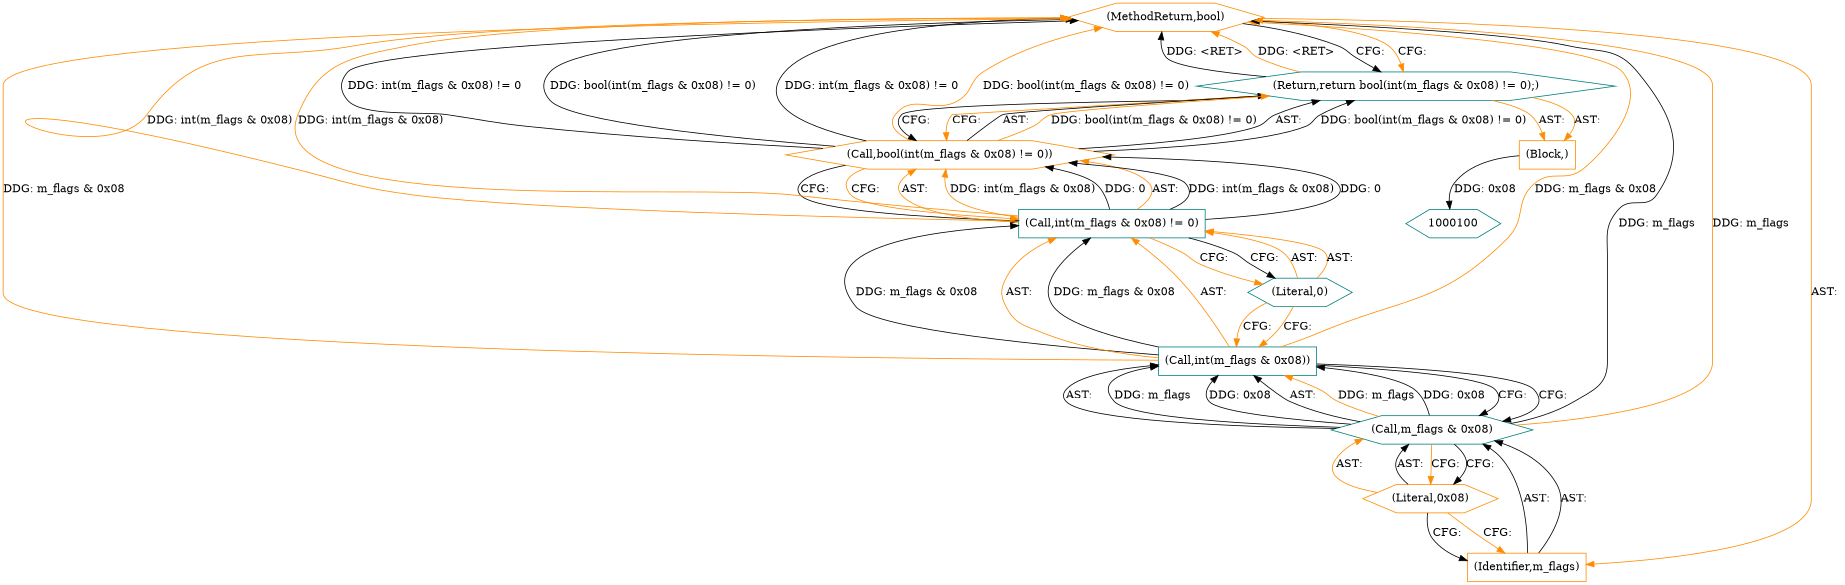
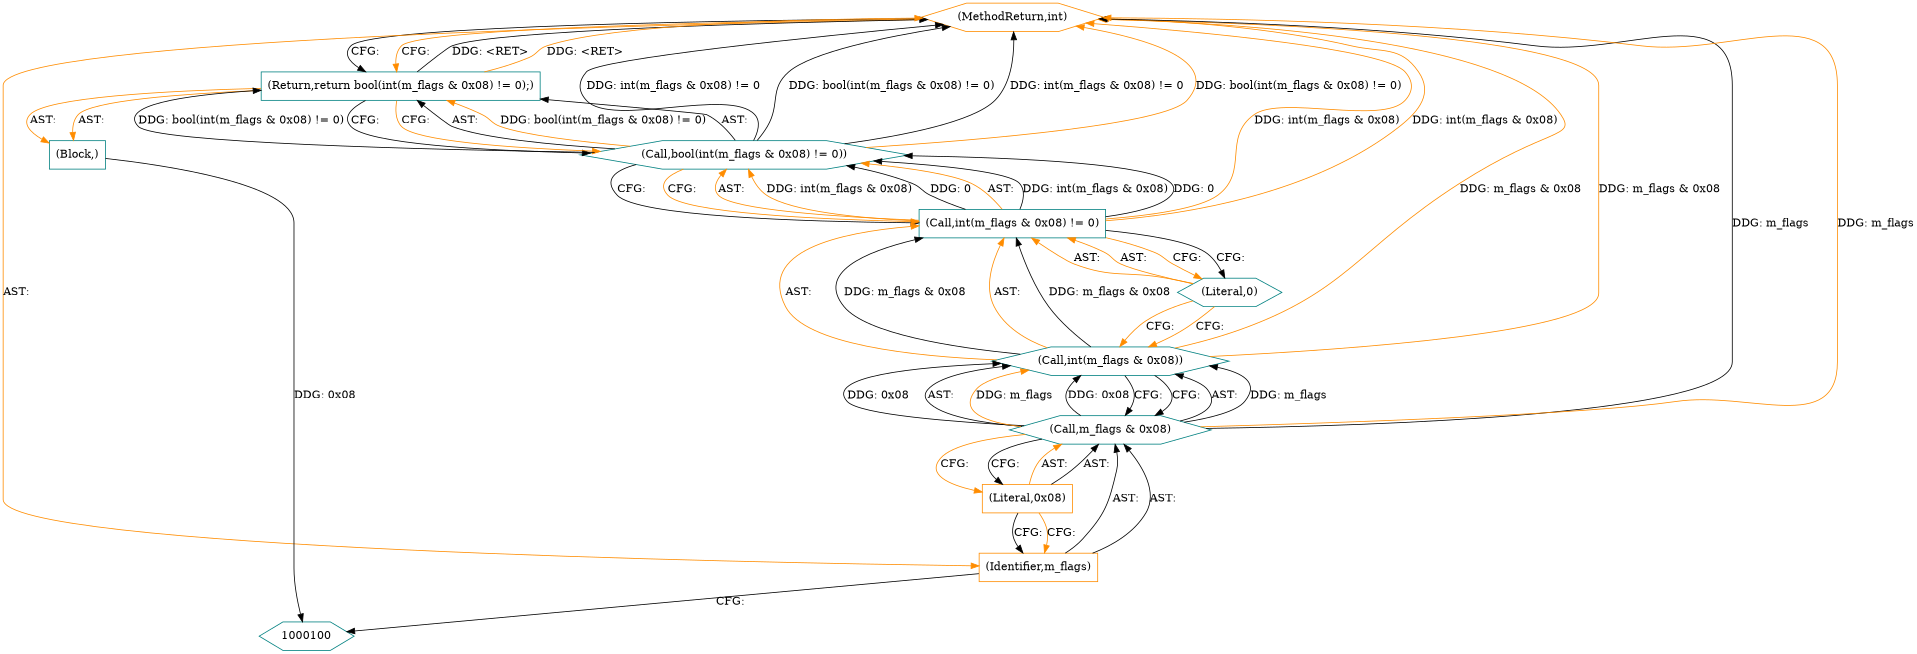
node "(MethodReturn,bool)": label "(MethodReturn,bool)" -> "(MethodReturn,int)"
node "(Return,return bool(int(m_flags & 0x08) != 0);)": shape hexagon -> box
node "(Call,bool(int(m_flags & 0x08) != 0))": color darkorange -> teal
node "(Block,)": color darkorange -> teal
node "(Call,int(m_flags & 0x08))": shape box -> hexagon
node "(Literal,0x08)": shape hexagon -> box
edge "(Identifier,m_flags)" -> "1000100": added, label "CFG:"
